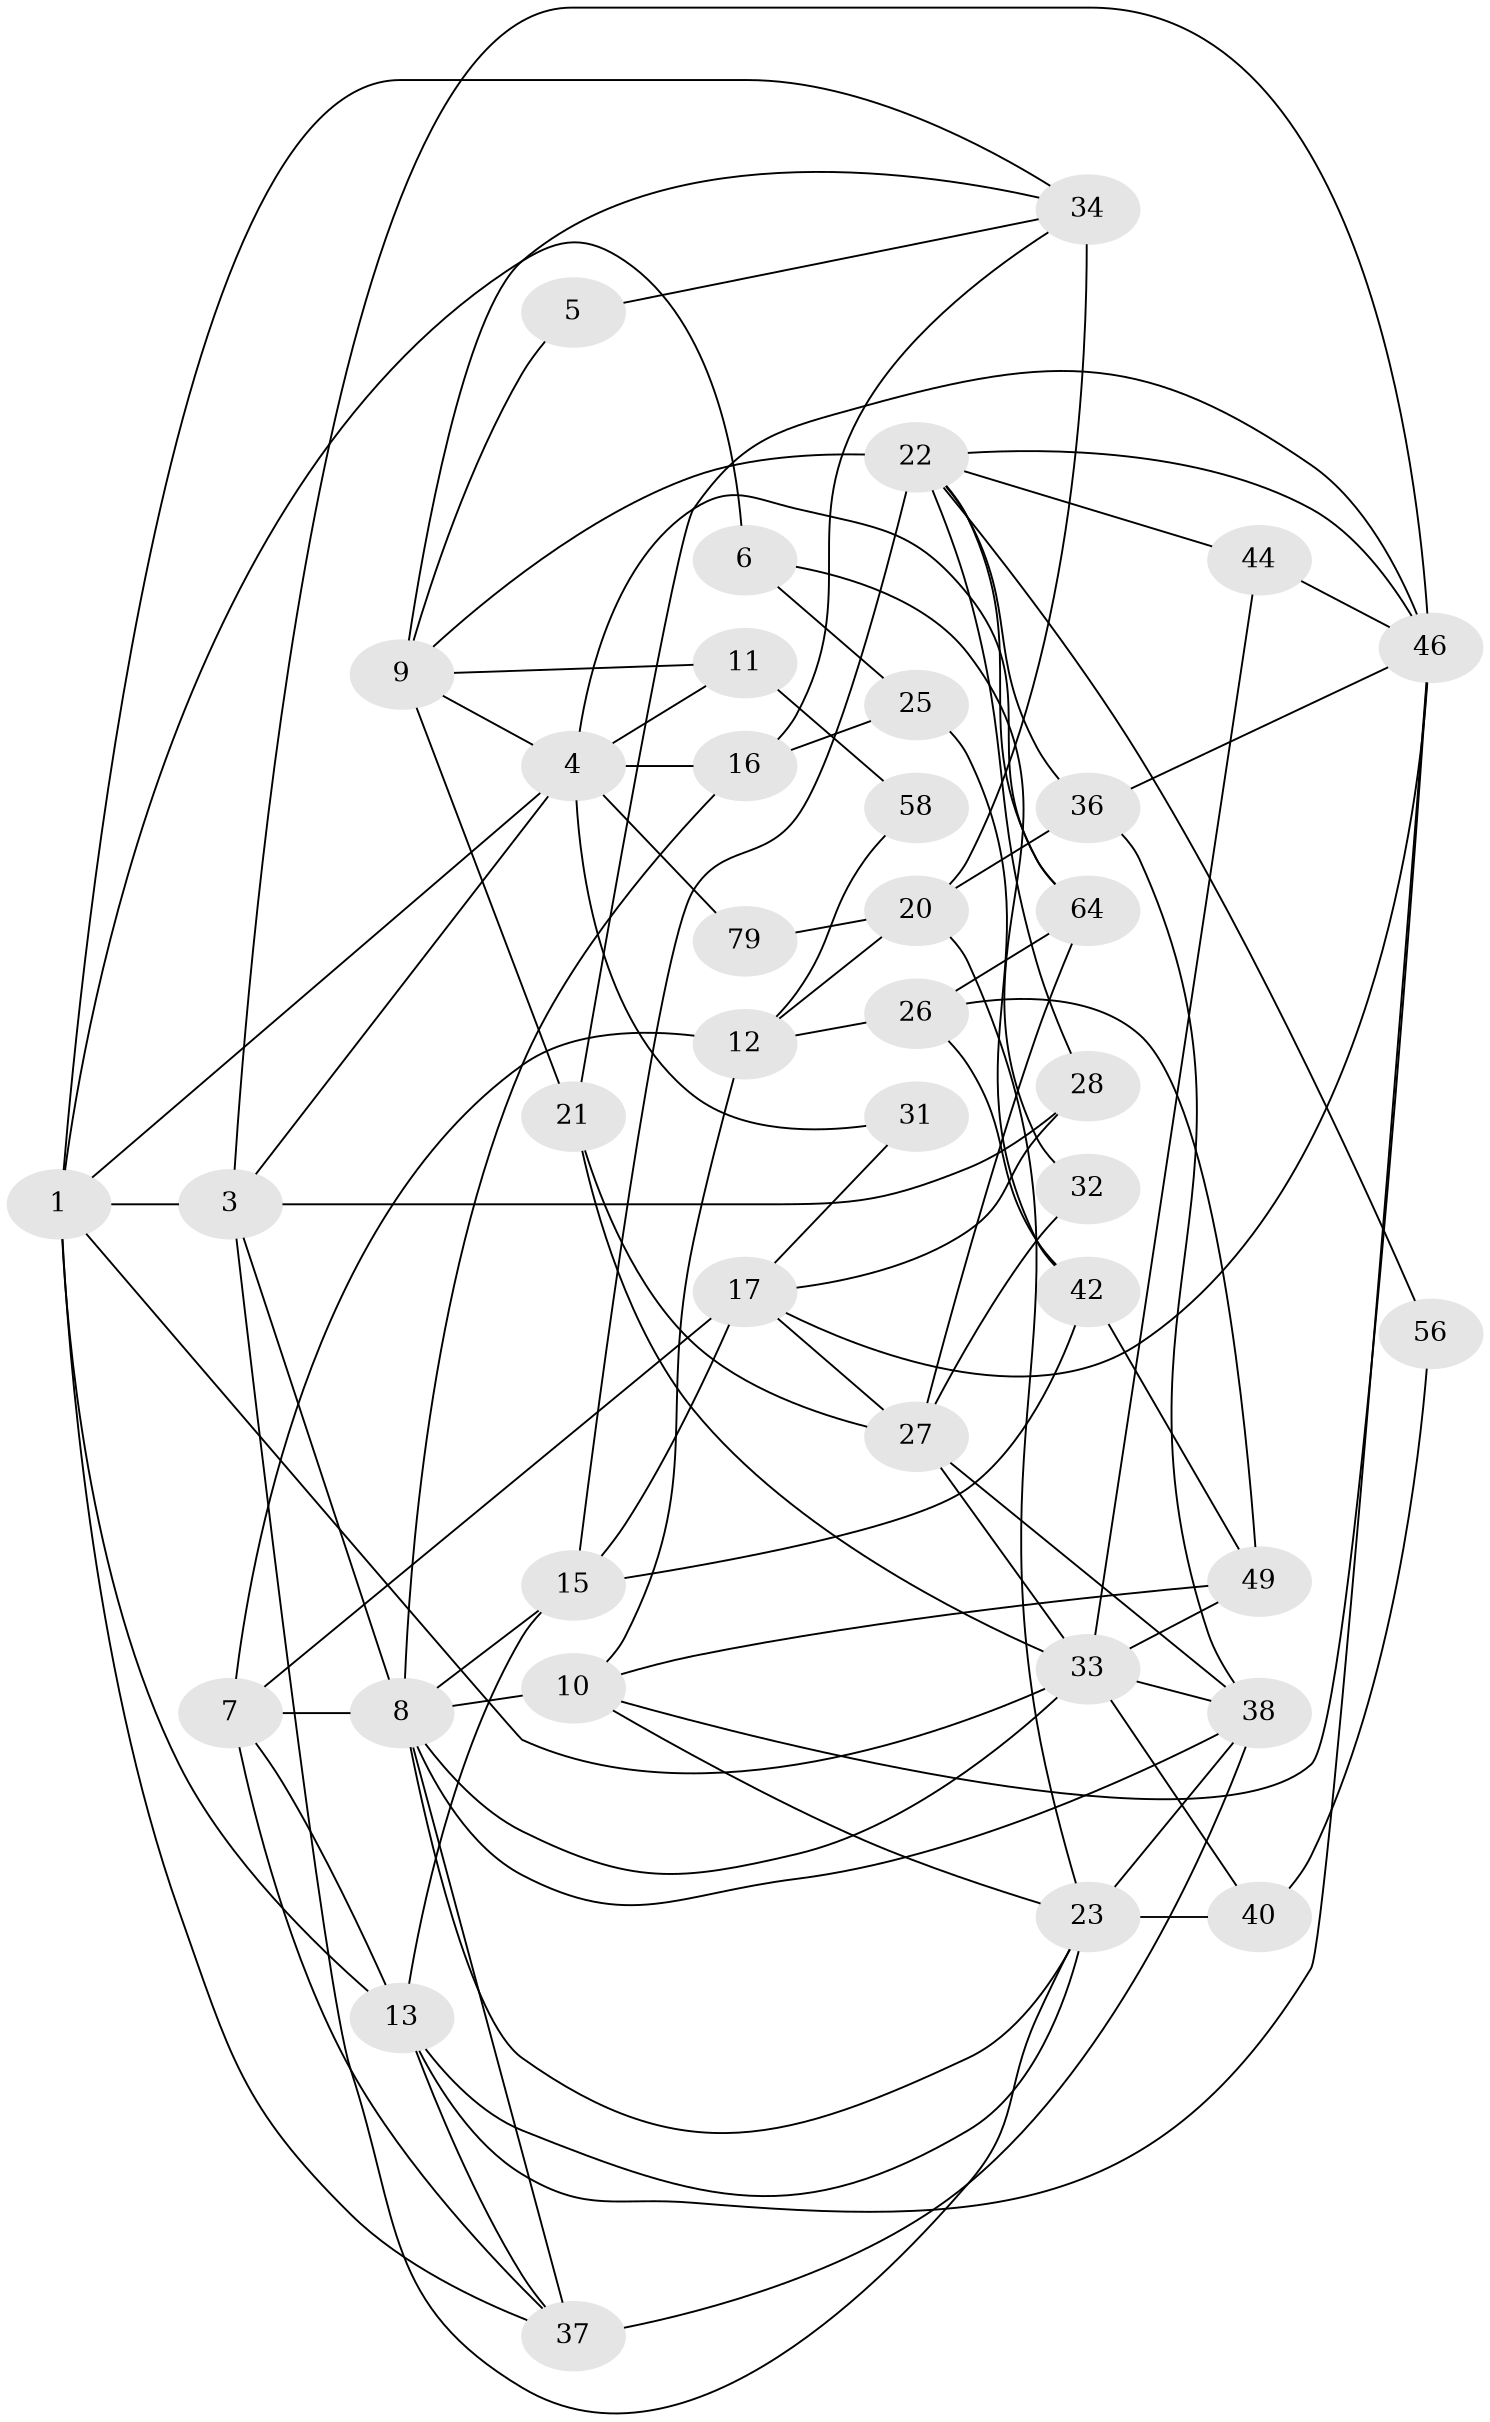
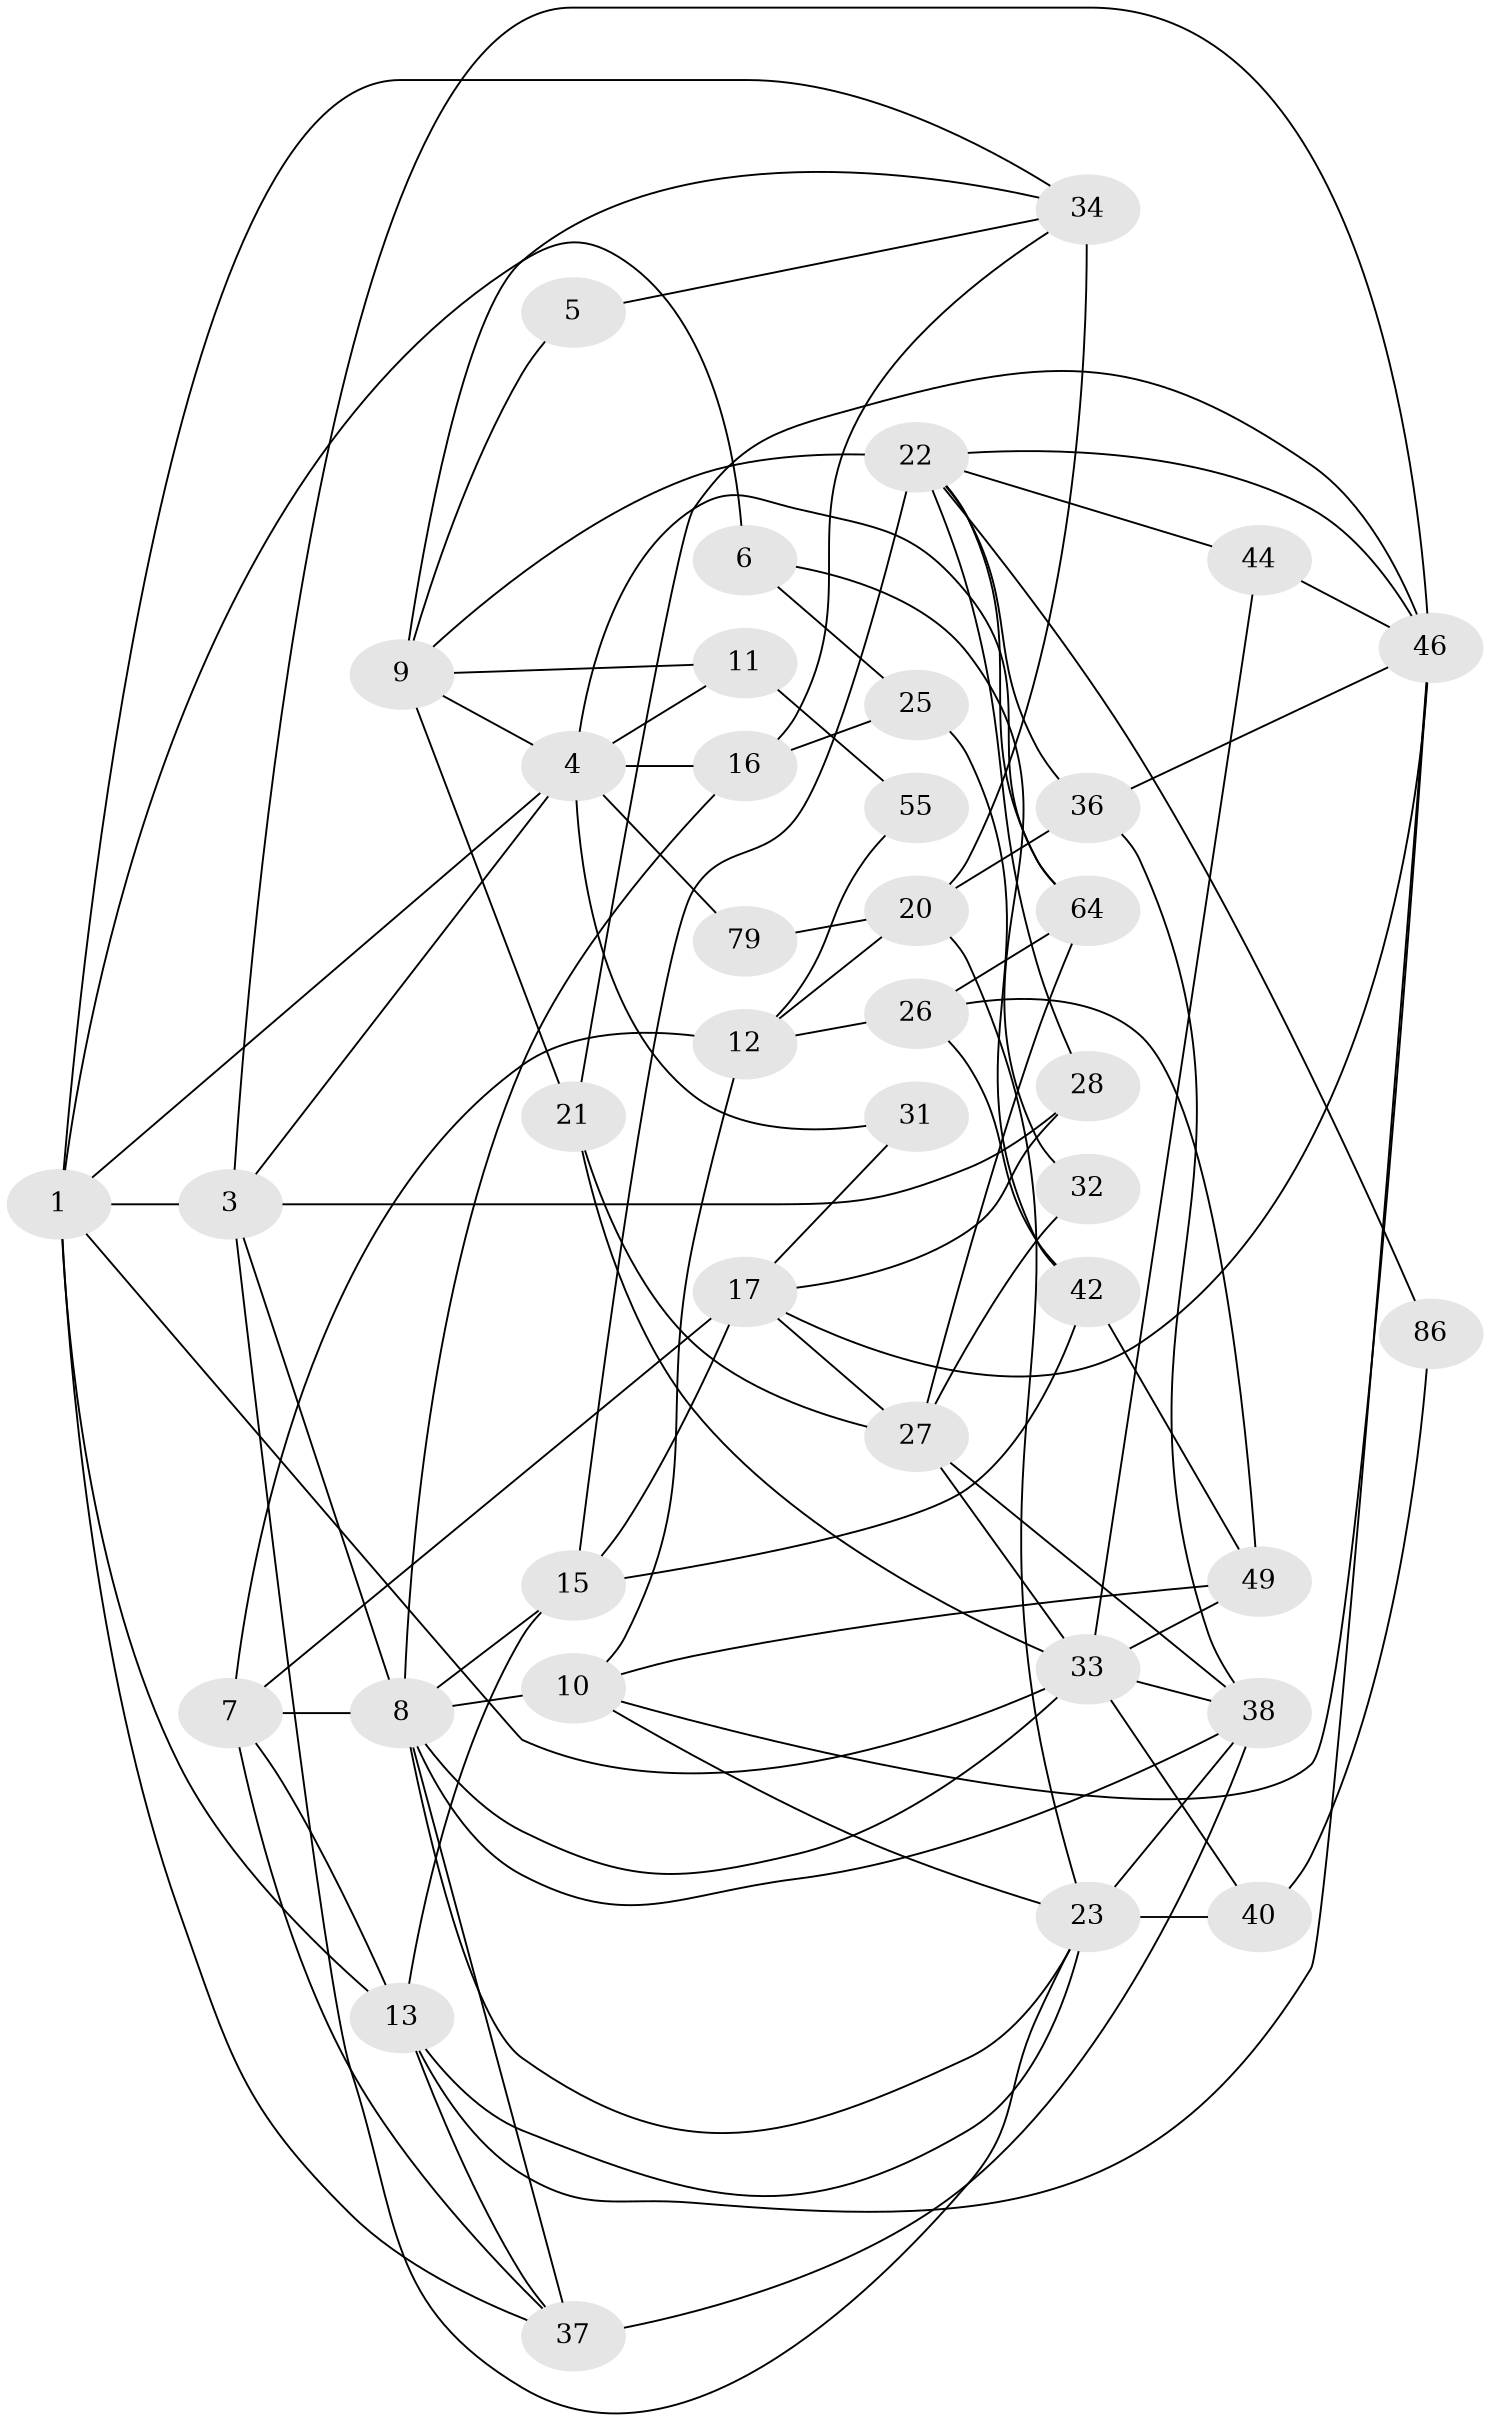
node "58": label "58" -> "55"
node "56": label "56" -> "86"
